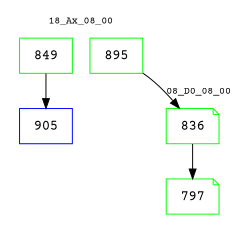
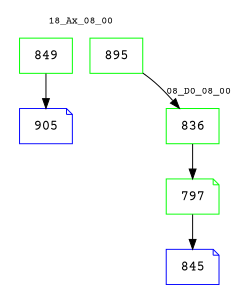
node "905": shape box -> note
node "836": shape note -> box
node "845": added
